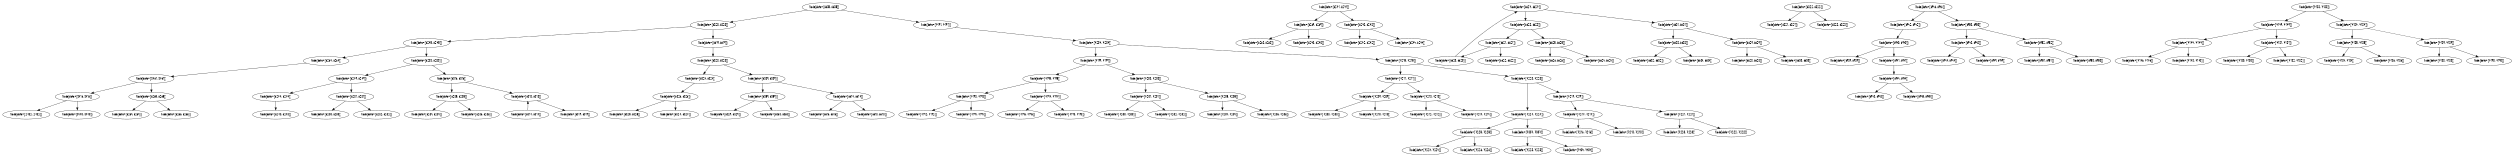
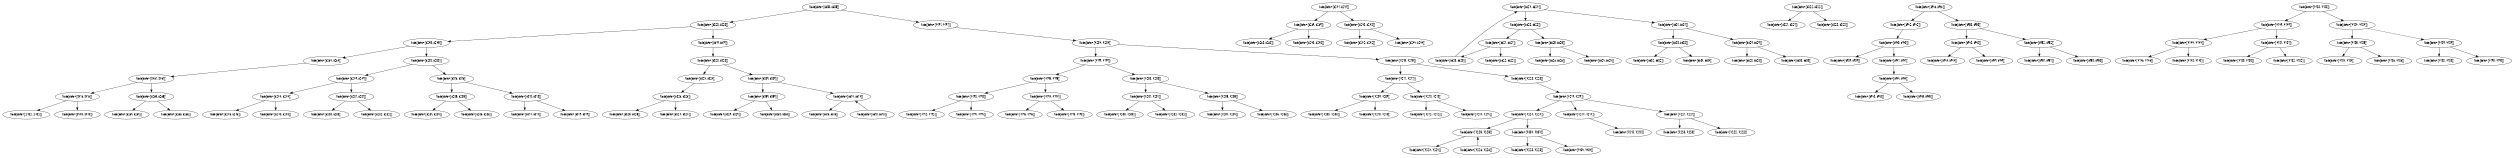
edge "Node{data=[7223, 7223]}" -> "Node{data=[7227, 7227]}": now "Node{data=[7219, 7219]}" -> "Node{data=[7227, 7227]}"
edge "Node{data=[6617, 6617]}" -> "Node{data=[6618, 6618]}": reversed
edge "Node{data=[6317, 6317]}" -> "Node{data=[6318, 6318]}": reversed
node "Node{data=[6276, 6276]}": added
node "Node{data=[7216, 7216]}": removed
edge "Node{data=[7225, 7225]}" -> "Node{data=[7226, 7226]}": reversed
